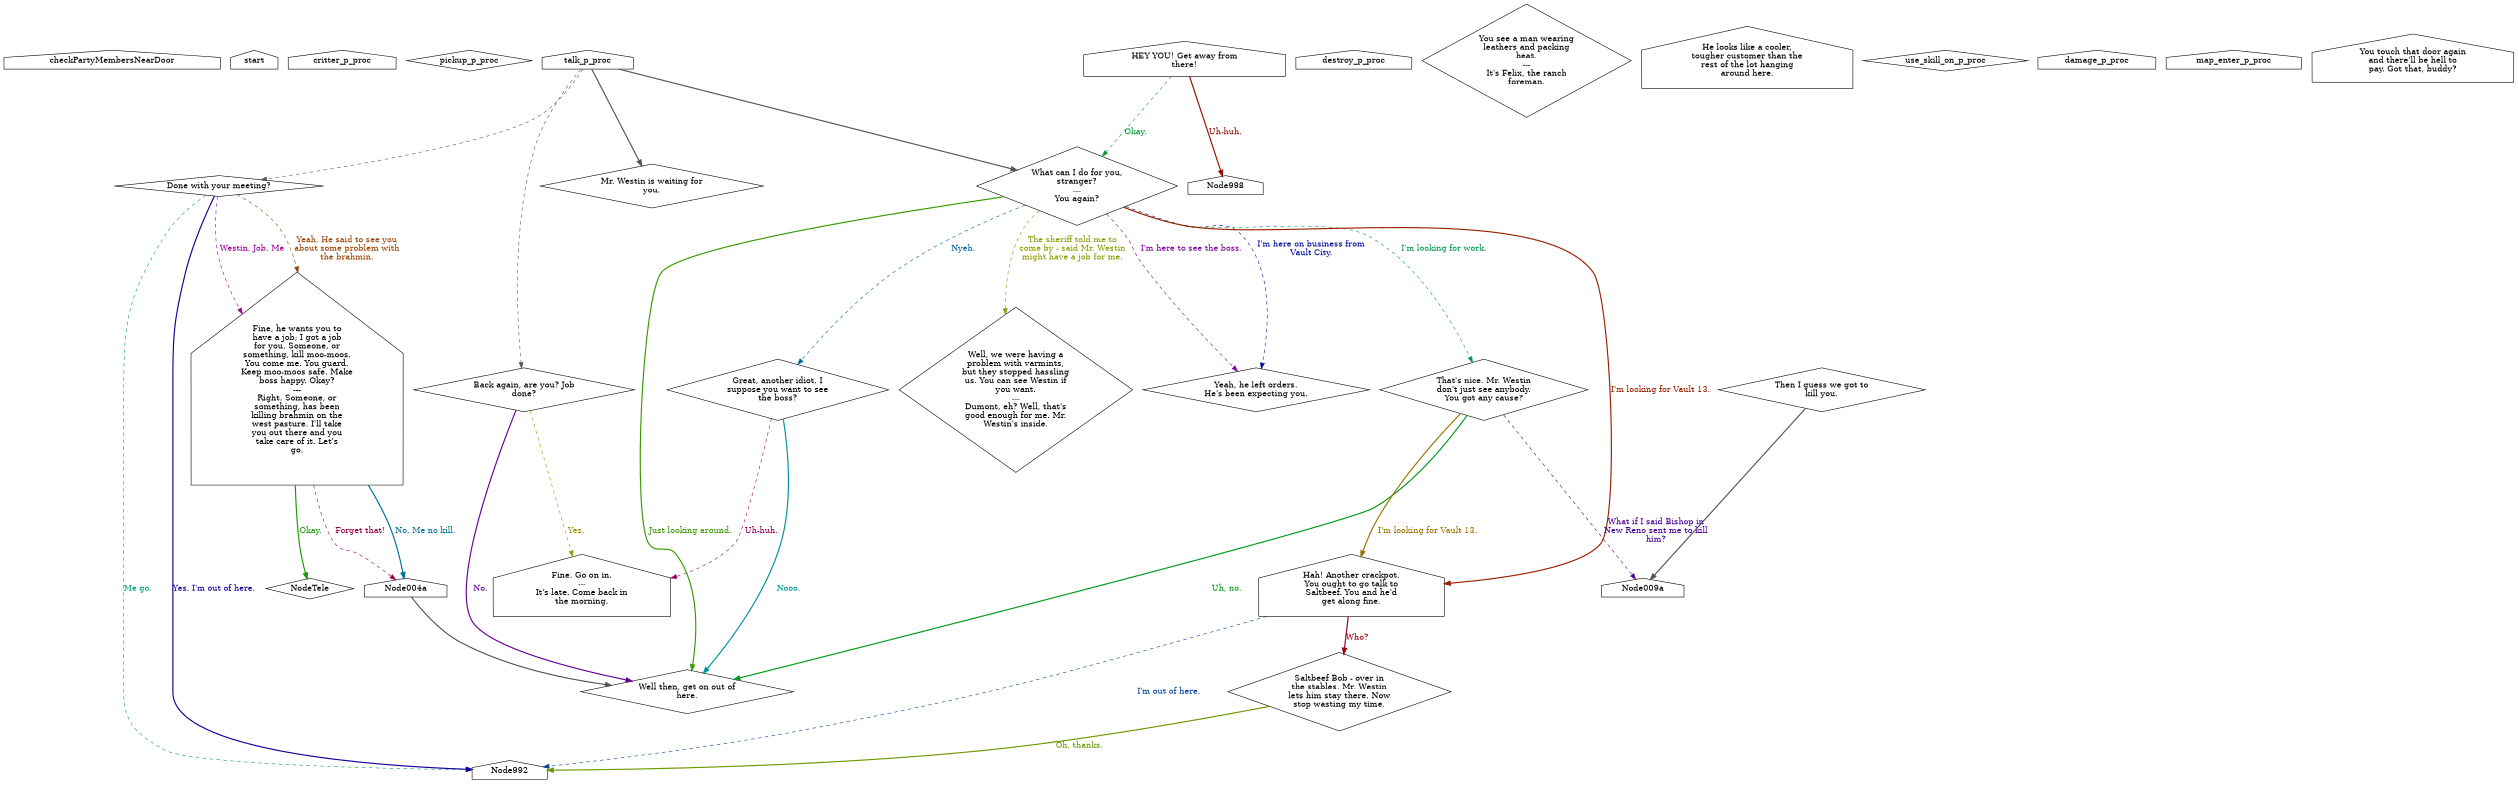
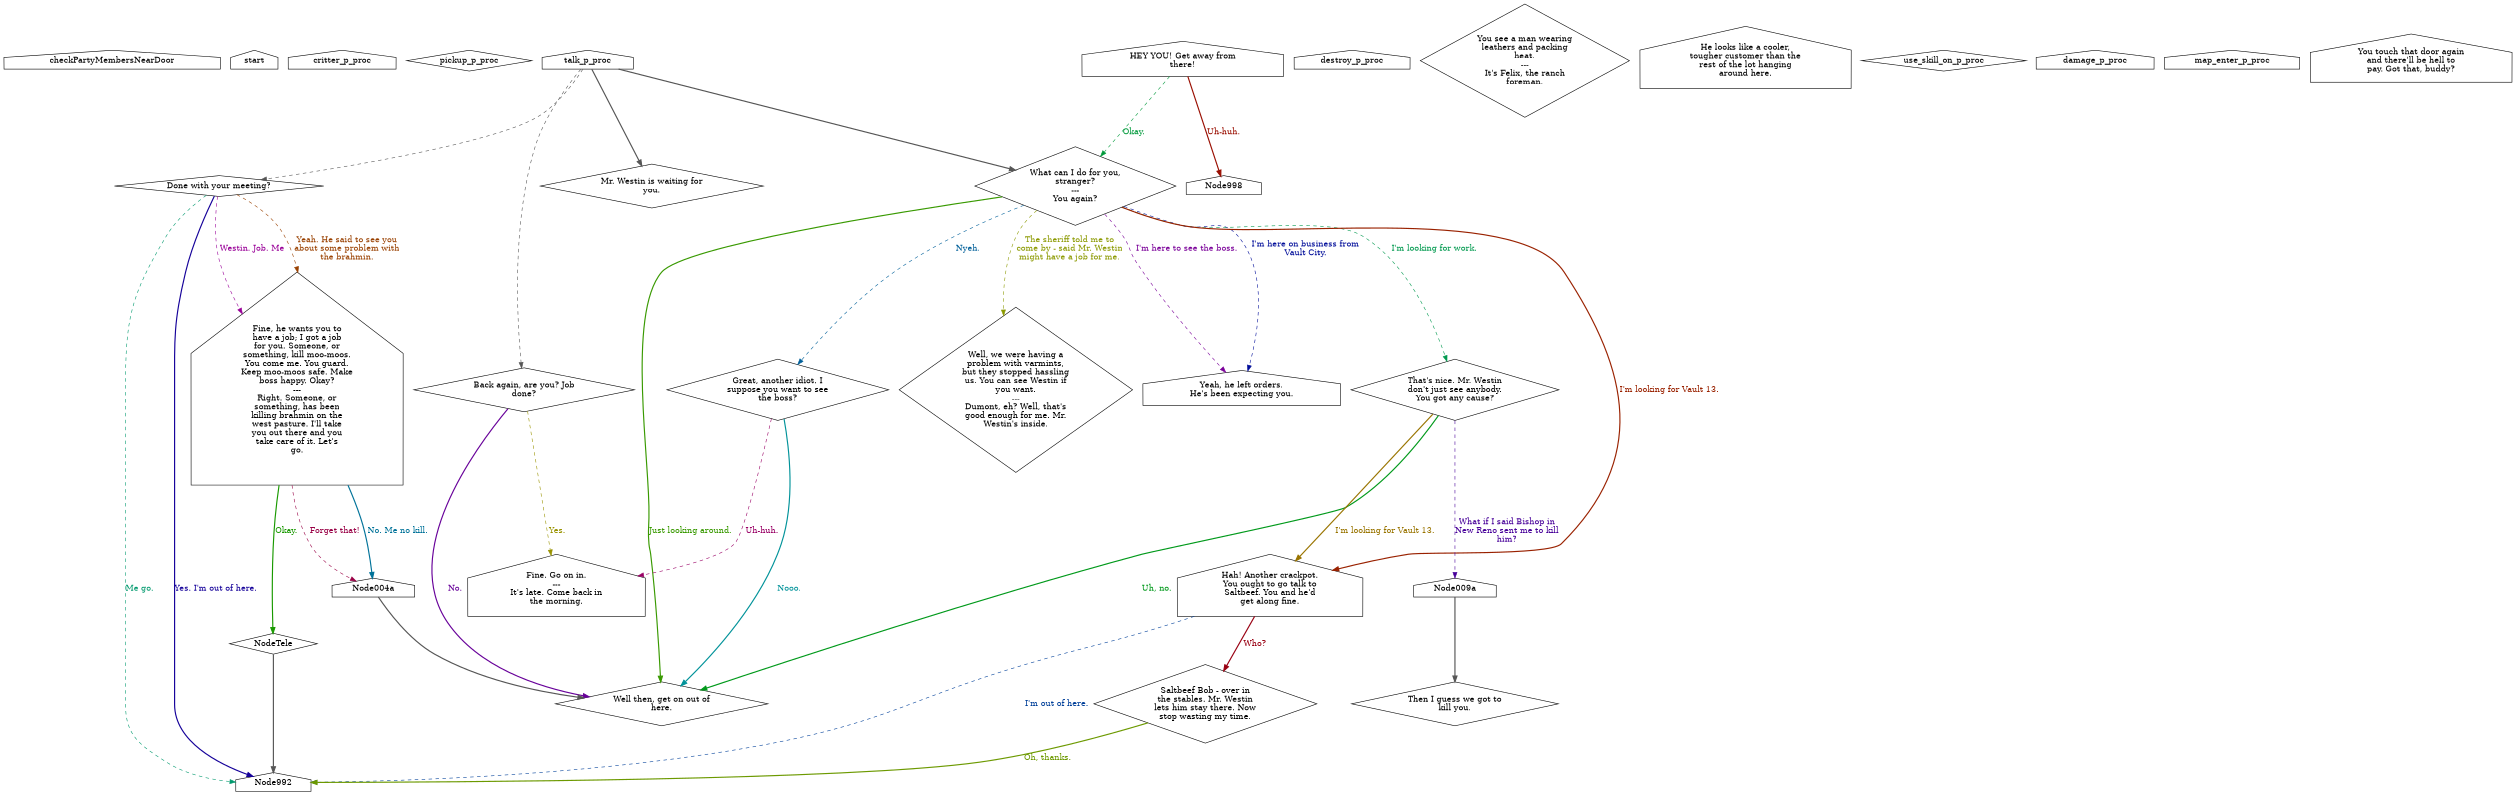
node "Yeah, he left orders. He's been expecting you.": shape diamond -> house
edge "Then I guess we got to kill you." -> "Node009a": reversed
edge "NodeTele" -> "Node992": added
